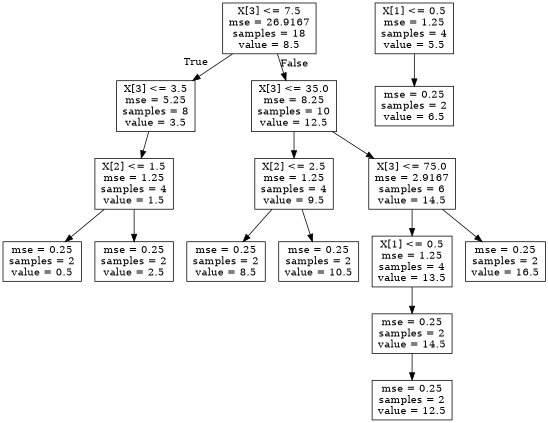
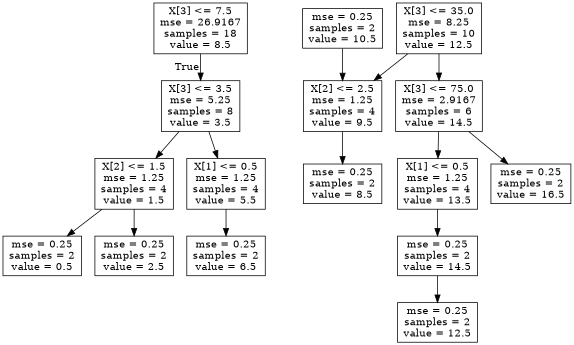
edge "X[3] <= 7.5 mse = 26.9167 samples = 18 value = 8.5" -> "X[3] <= 35.0 mse = 8.25 samples = 10 value = 12.5": removed
edge "X[3] <= 3.5 mse = 5.25 samples = 8 value = 3.5" -> "X[1] <= 0.5 mse = 1.25 samples = 4 value = 5.5": added
edge "X[2] <= 2.5 mse = 1.25 samples = 4 value = 9.5" -> "mse = 0.25 samples = 2 value = 10.5": reversed
